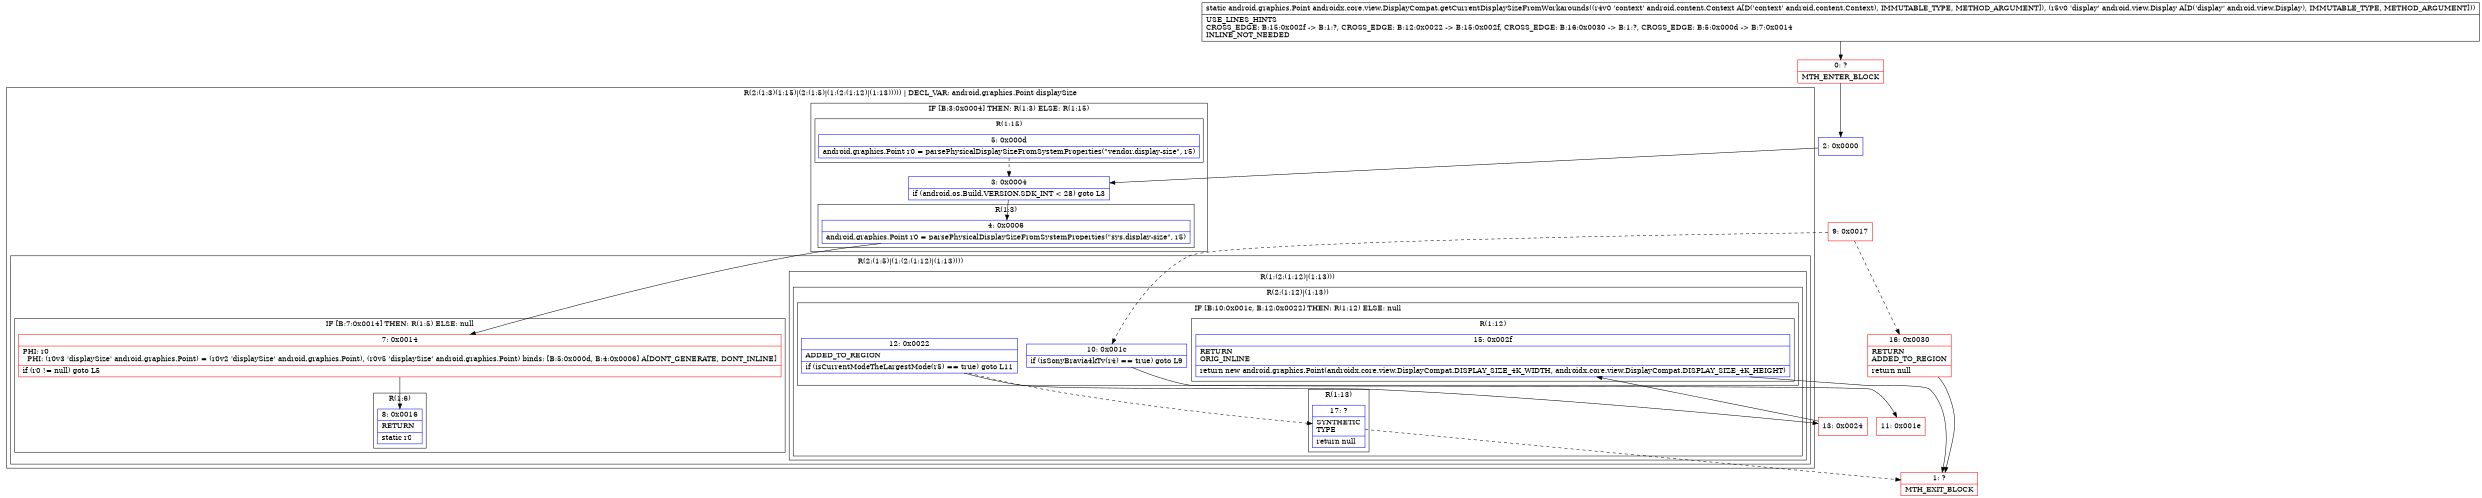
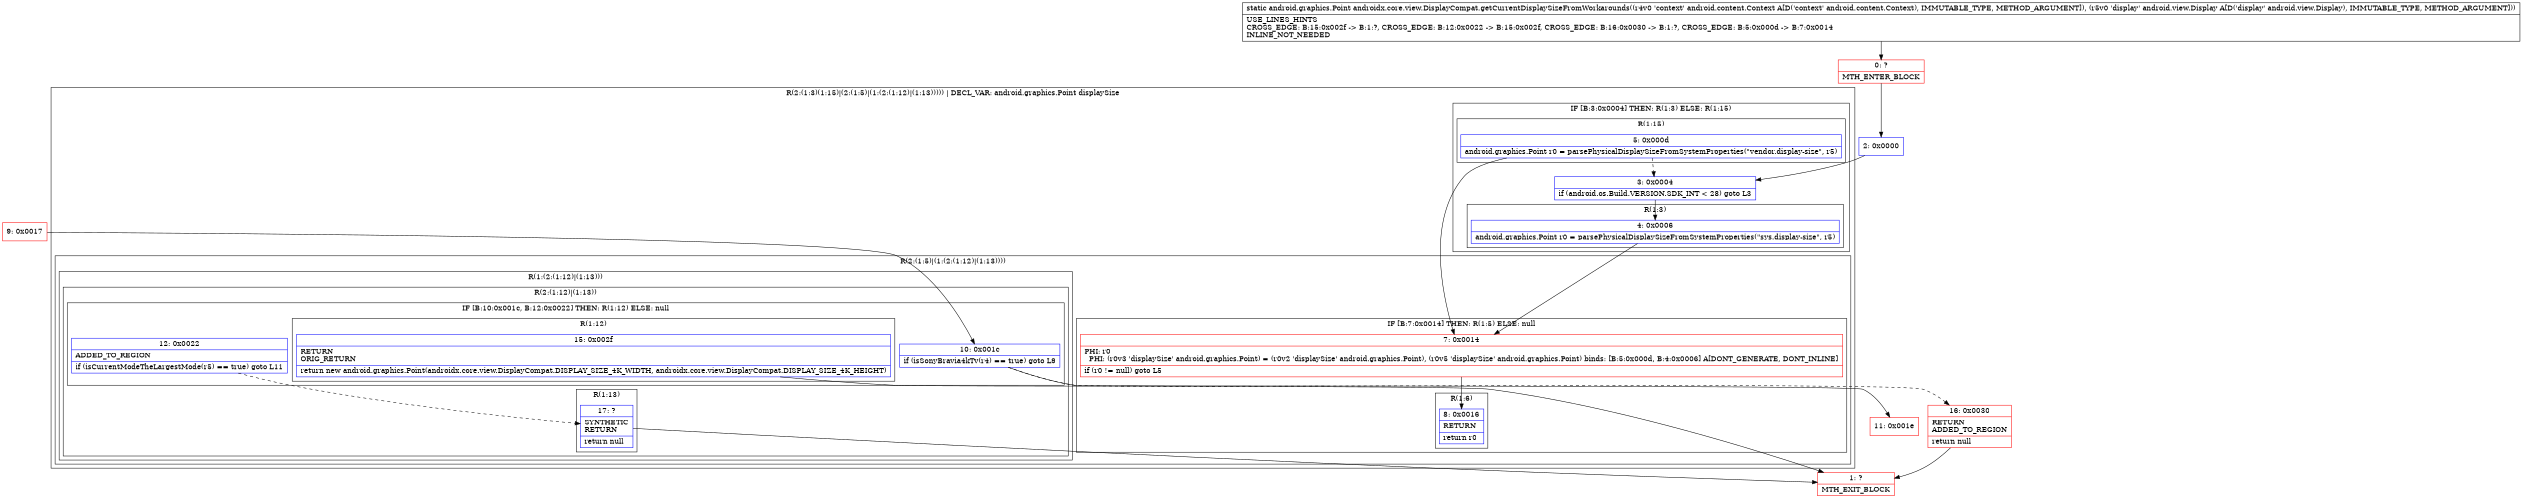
edge "5: 0x000d" -> "7: 0x0014": added
edge "9: 0x0017" -> "10: 0x001c": style dashed -> solid
edge "9: 0x0017" -> "16: 0x0030": now "10: 0x001c" -> "16: 0x0030"
node "15: 0x002f": text "ORIG_INLINE" -> "ORIG_RETURN"
node "13: 0x0024": removed
node "17: ?": text "TYPE" -> "RETURN"
node "8: 0x0016": text "static r0" -> "return r0"
edge "17: ?" -> "1: ?": style dashed -> solid
